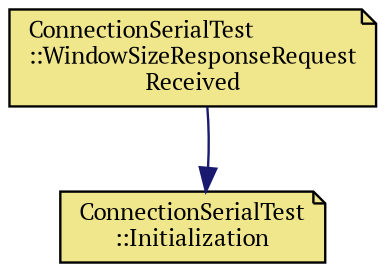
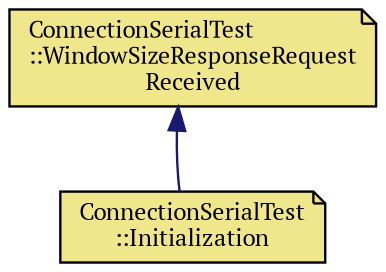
edge "ConnectionSerialTest ::WindowSizeResponseRequest Received" -> "ConnectionSerialTest ::Initialization": reversed
